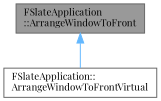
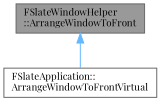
node "FSlateApplication ::ArrangeWindowToFront": label "FSlateApplication ::ArrangeWindowToFront" -> "FSlateWindowHelper ::ArrangeWindowToFront"
